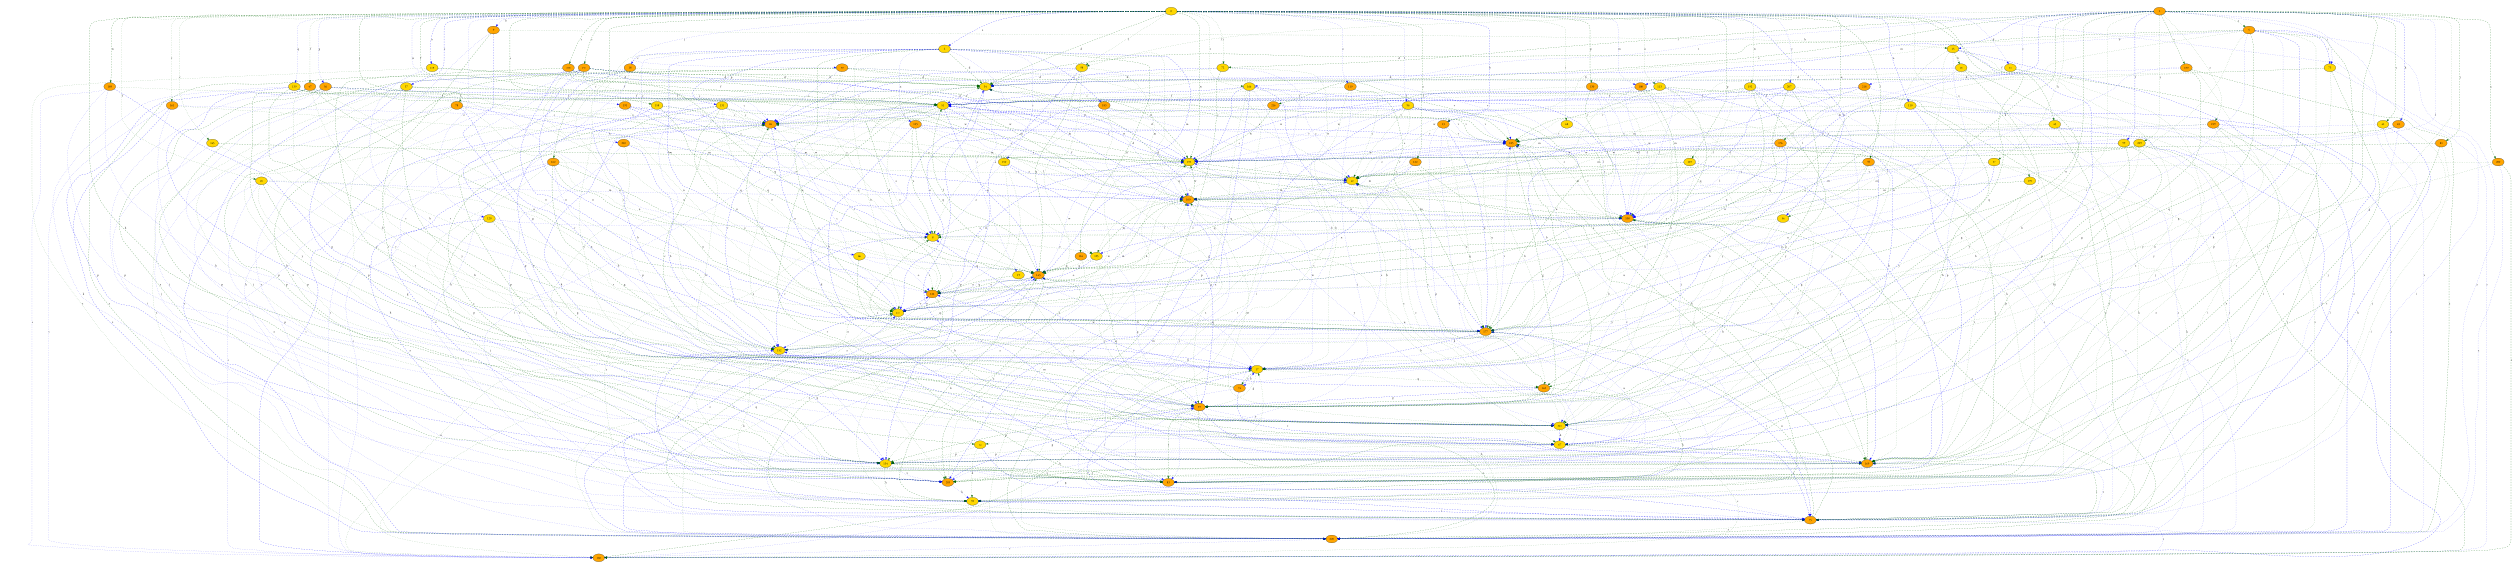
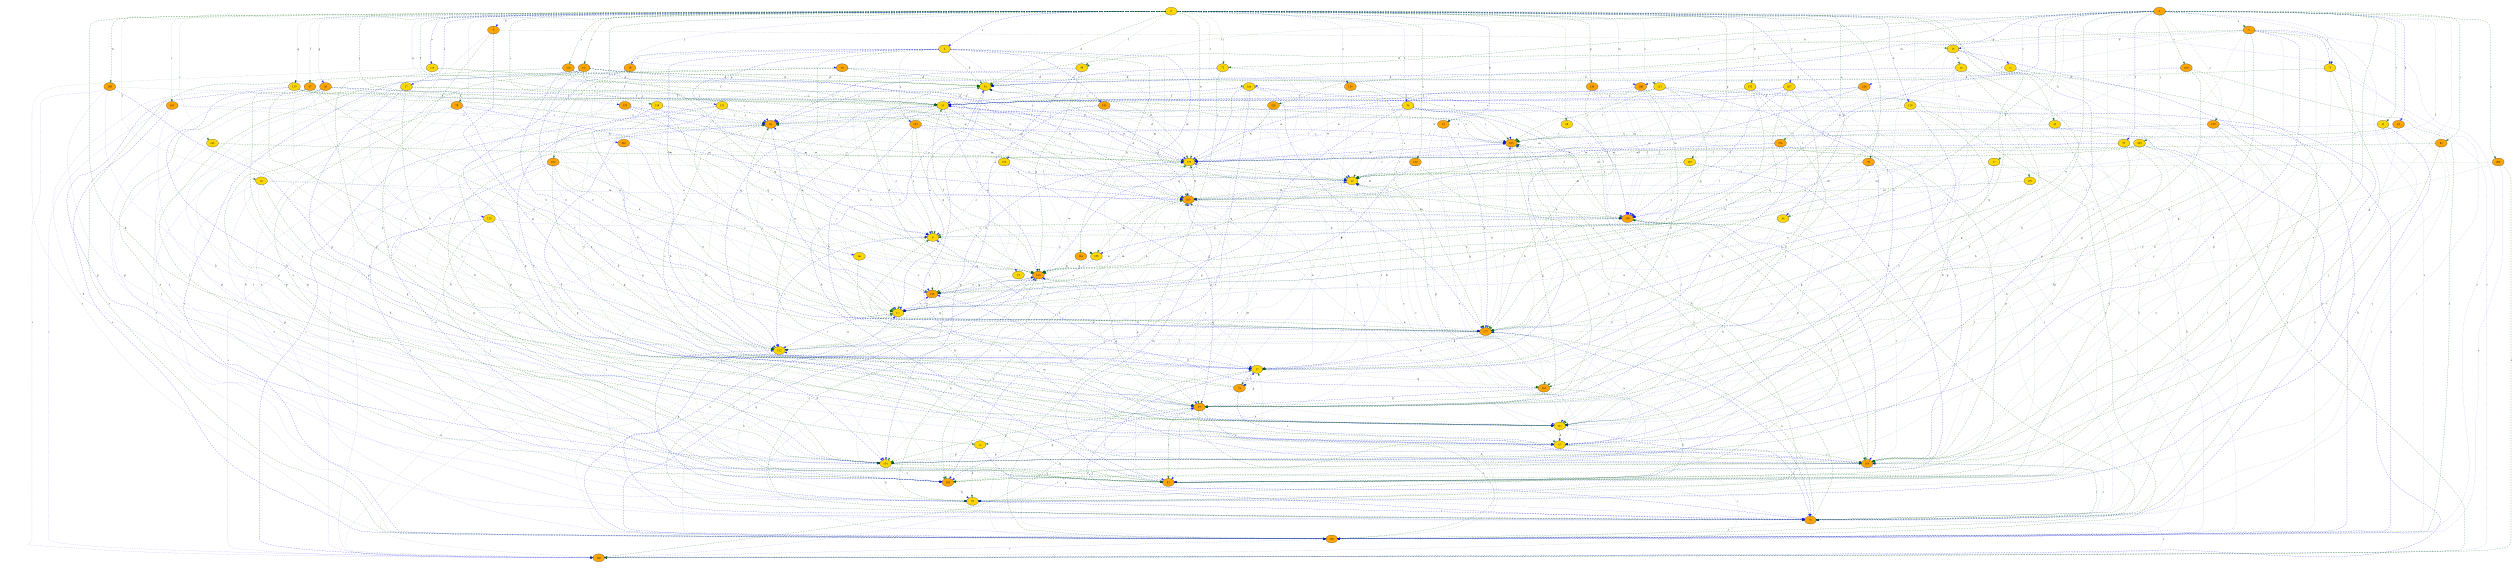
edge "119" -> "17": now "119" -> "74"
